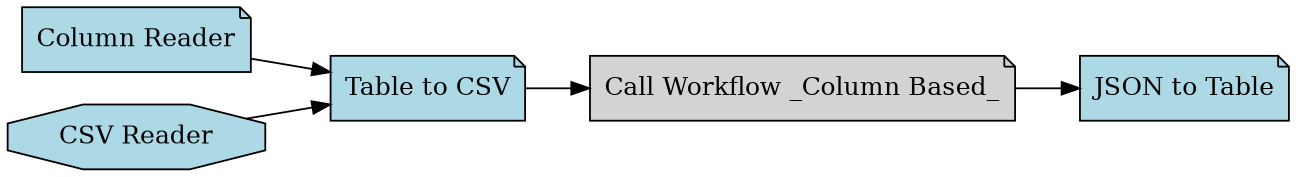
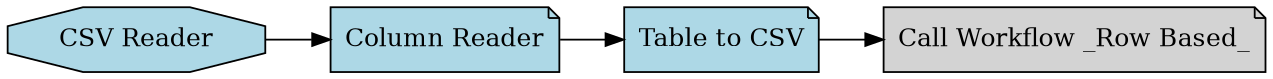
node "Call Workflow _Column Based_": label "Call Workflow _Column Based_" -> "Call Workflow _Row Based_"
node "JSON to Table": removed
edge "CSV Reader" -> "Table to CSV": now "CSV Reader" -> "Column Reader"
